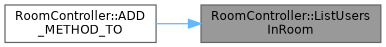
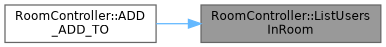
node "RoomController::ADD _METHOD_TO": label "RoomController::ADD _METHOD_TO" -> "RoomController::ADD _ADD_TO"
